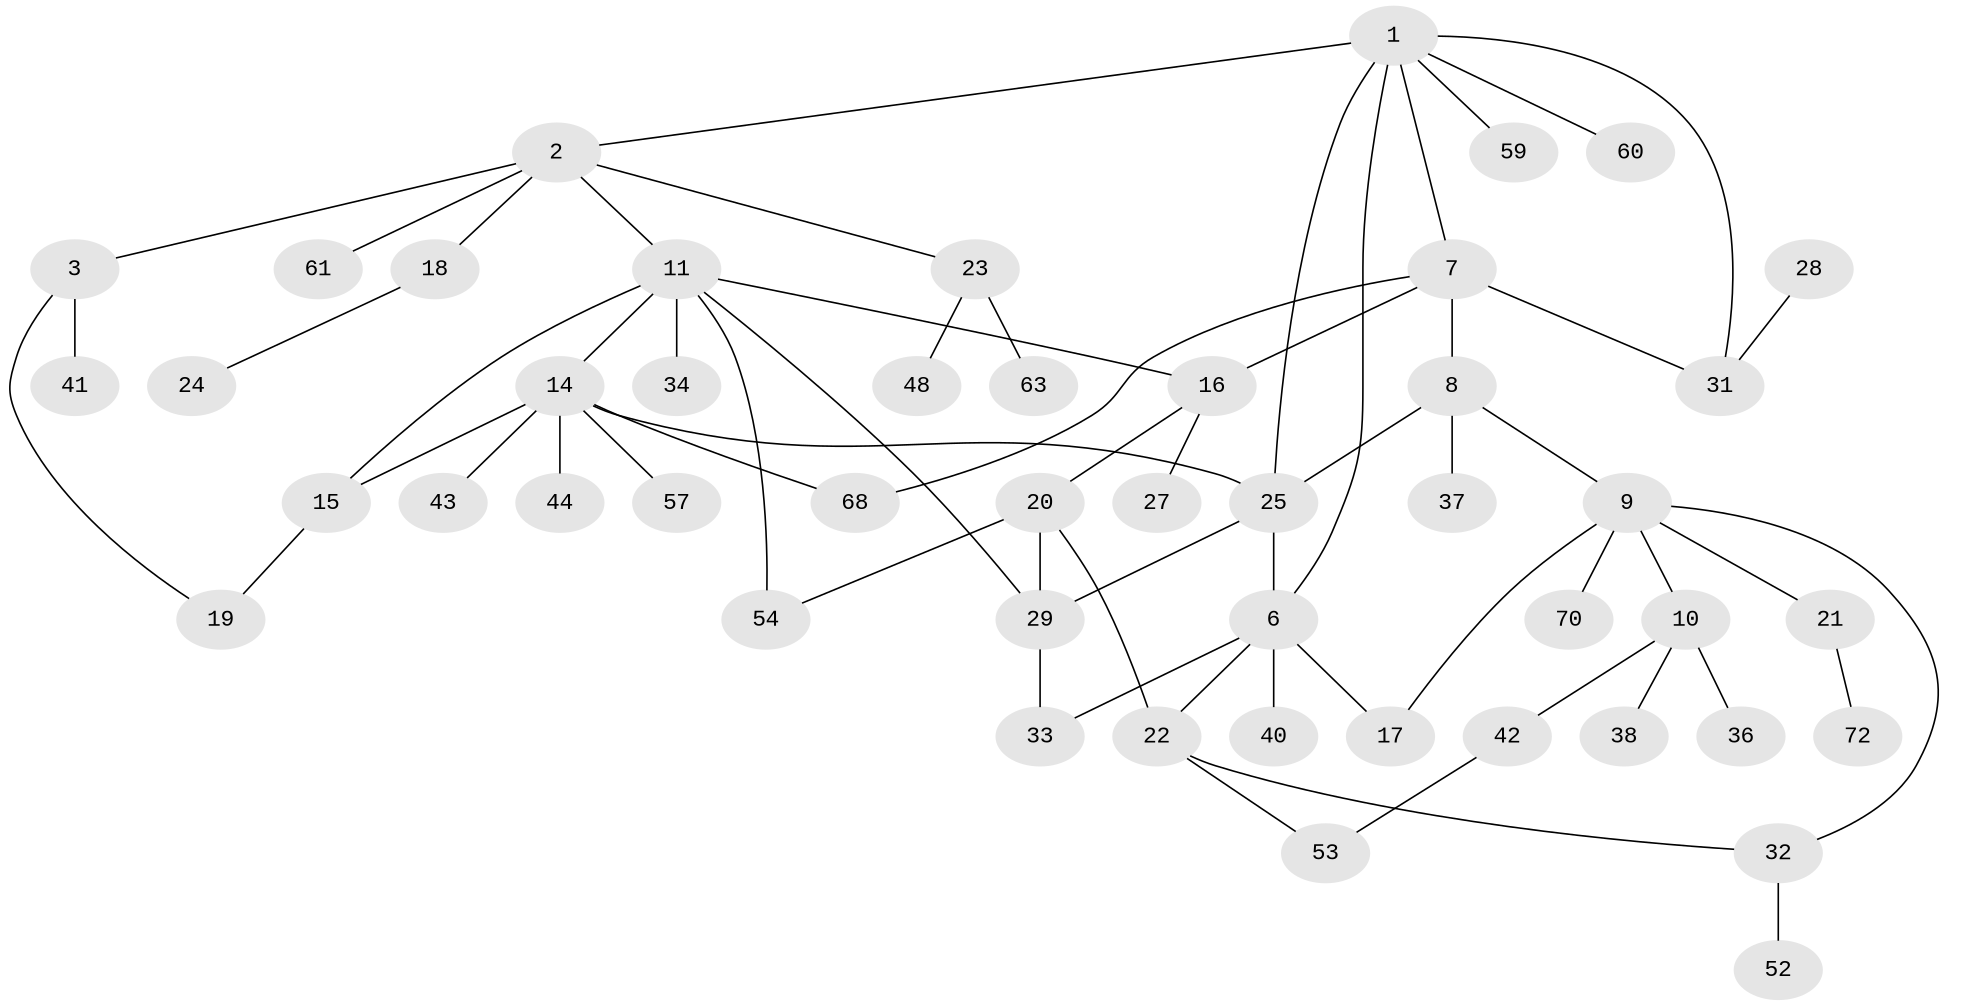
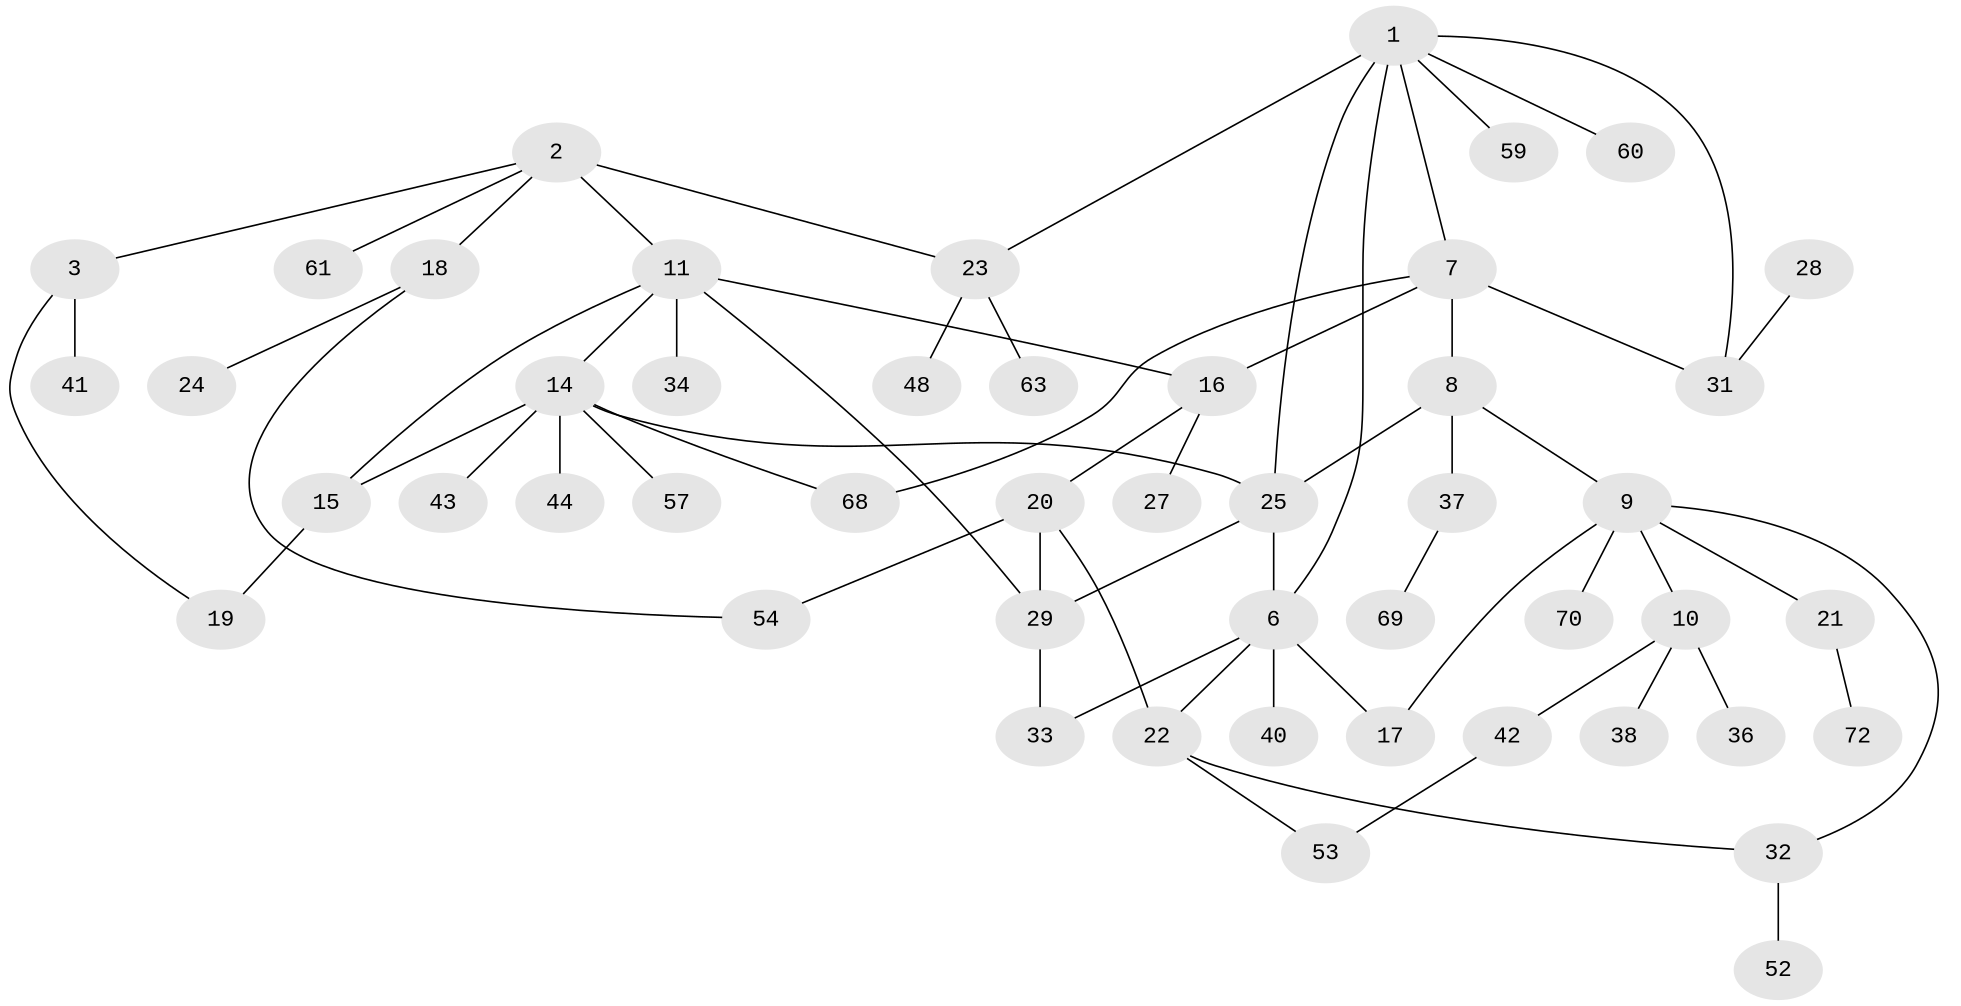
edge "1" -- "2": now "1" -- "23"
edge "11" -- "54": now "18" -- "54"
node "69": added
